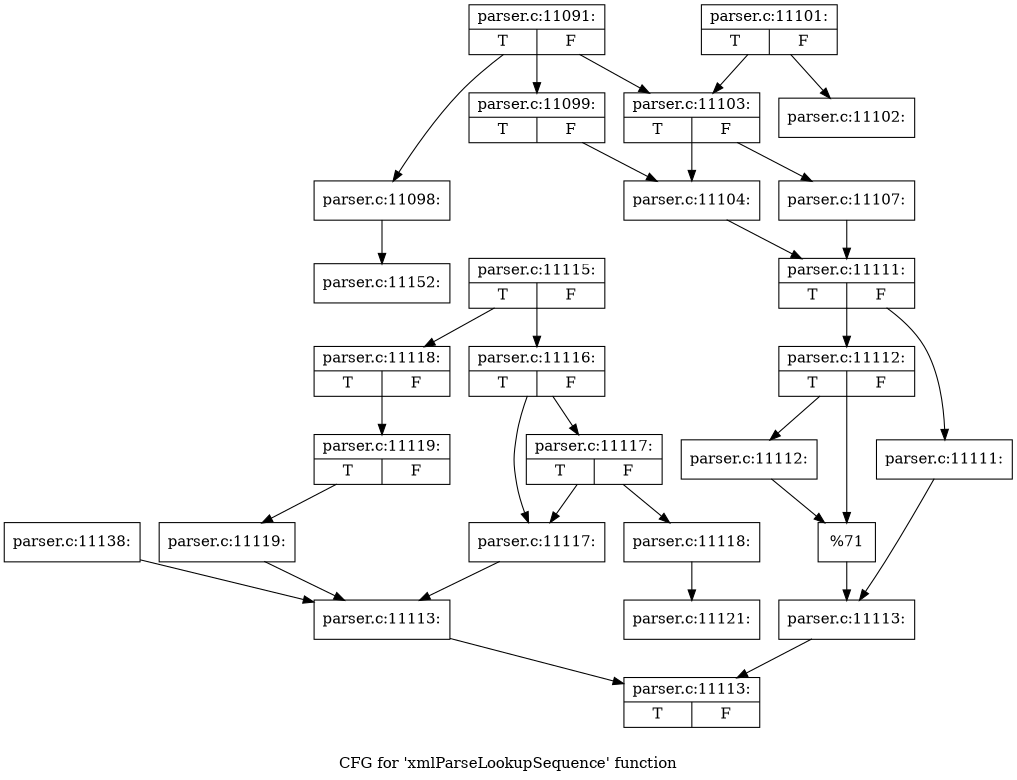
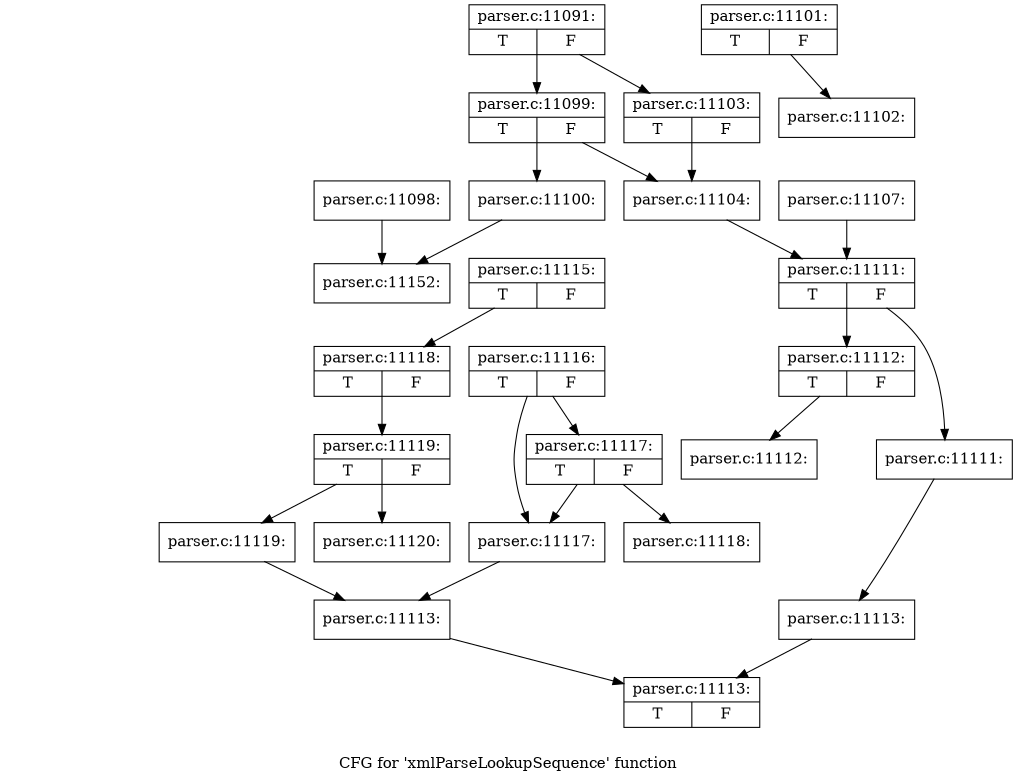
edge "parser.c:11101:" -> "parser.c:11103:": removed
edge "parser.c:11091:" -> "parser.c:11098:": removed
edge "parser.c:11103:" -> "parser.c:11107:": removed
node "parser.c:11100:": added
edge "parser.c:11115:" -> "parser.c:11116:": removed
node "parser.c:11138:": removed
node "parser.c:11120:": added
node "%71": removed
node "parser.c:11121:": removed
